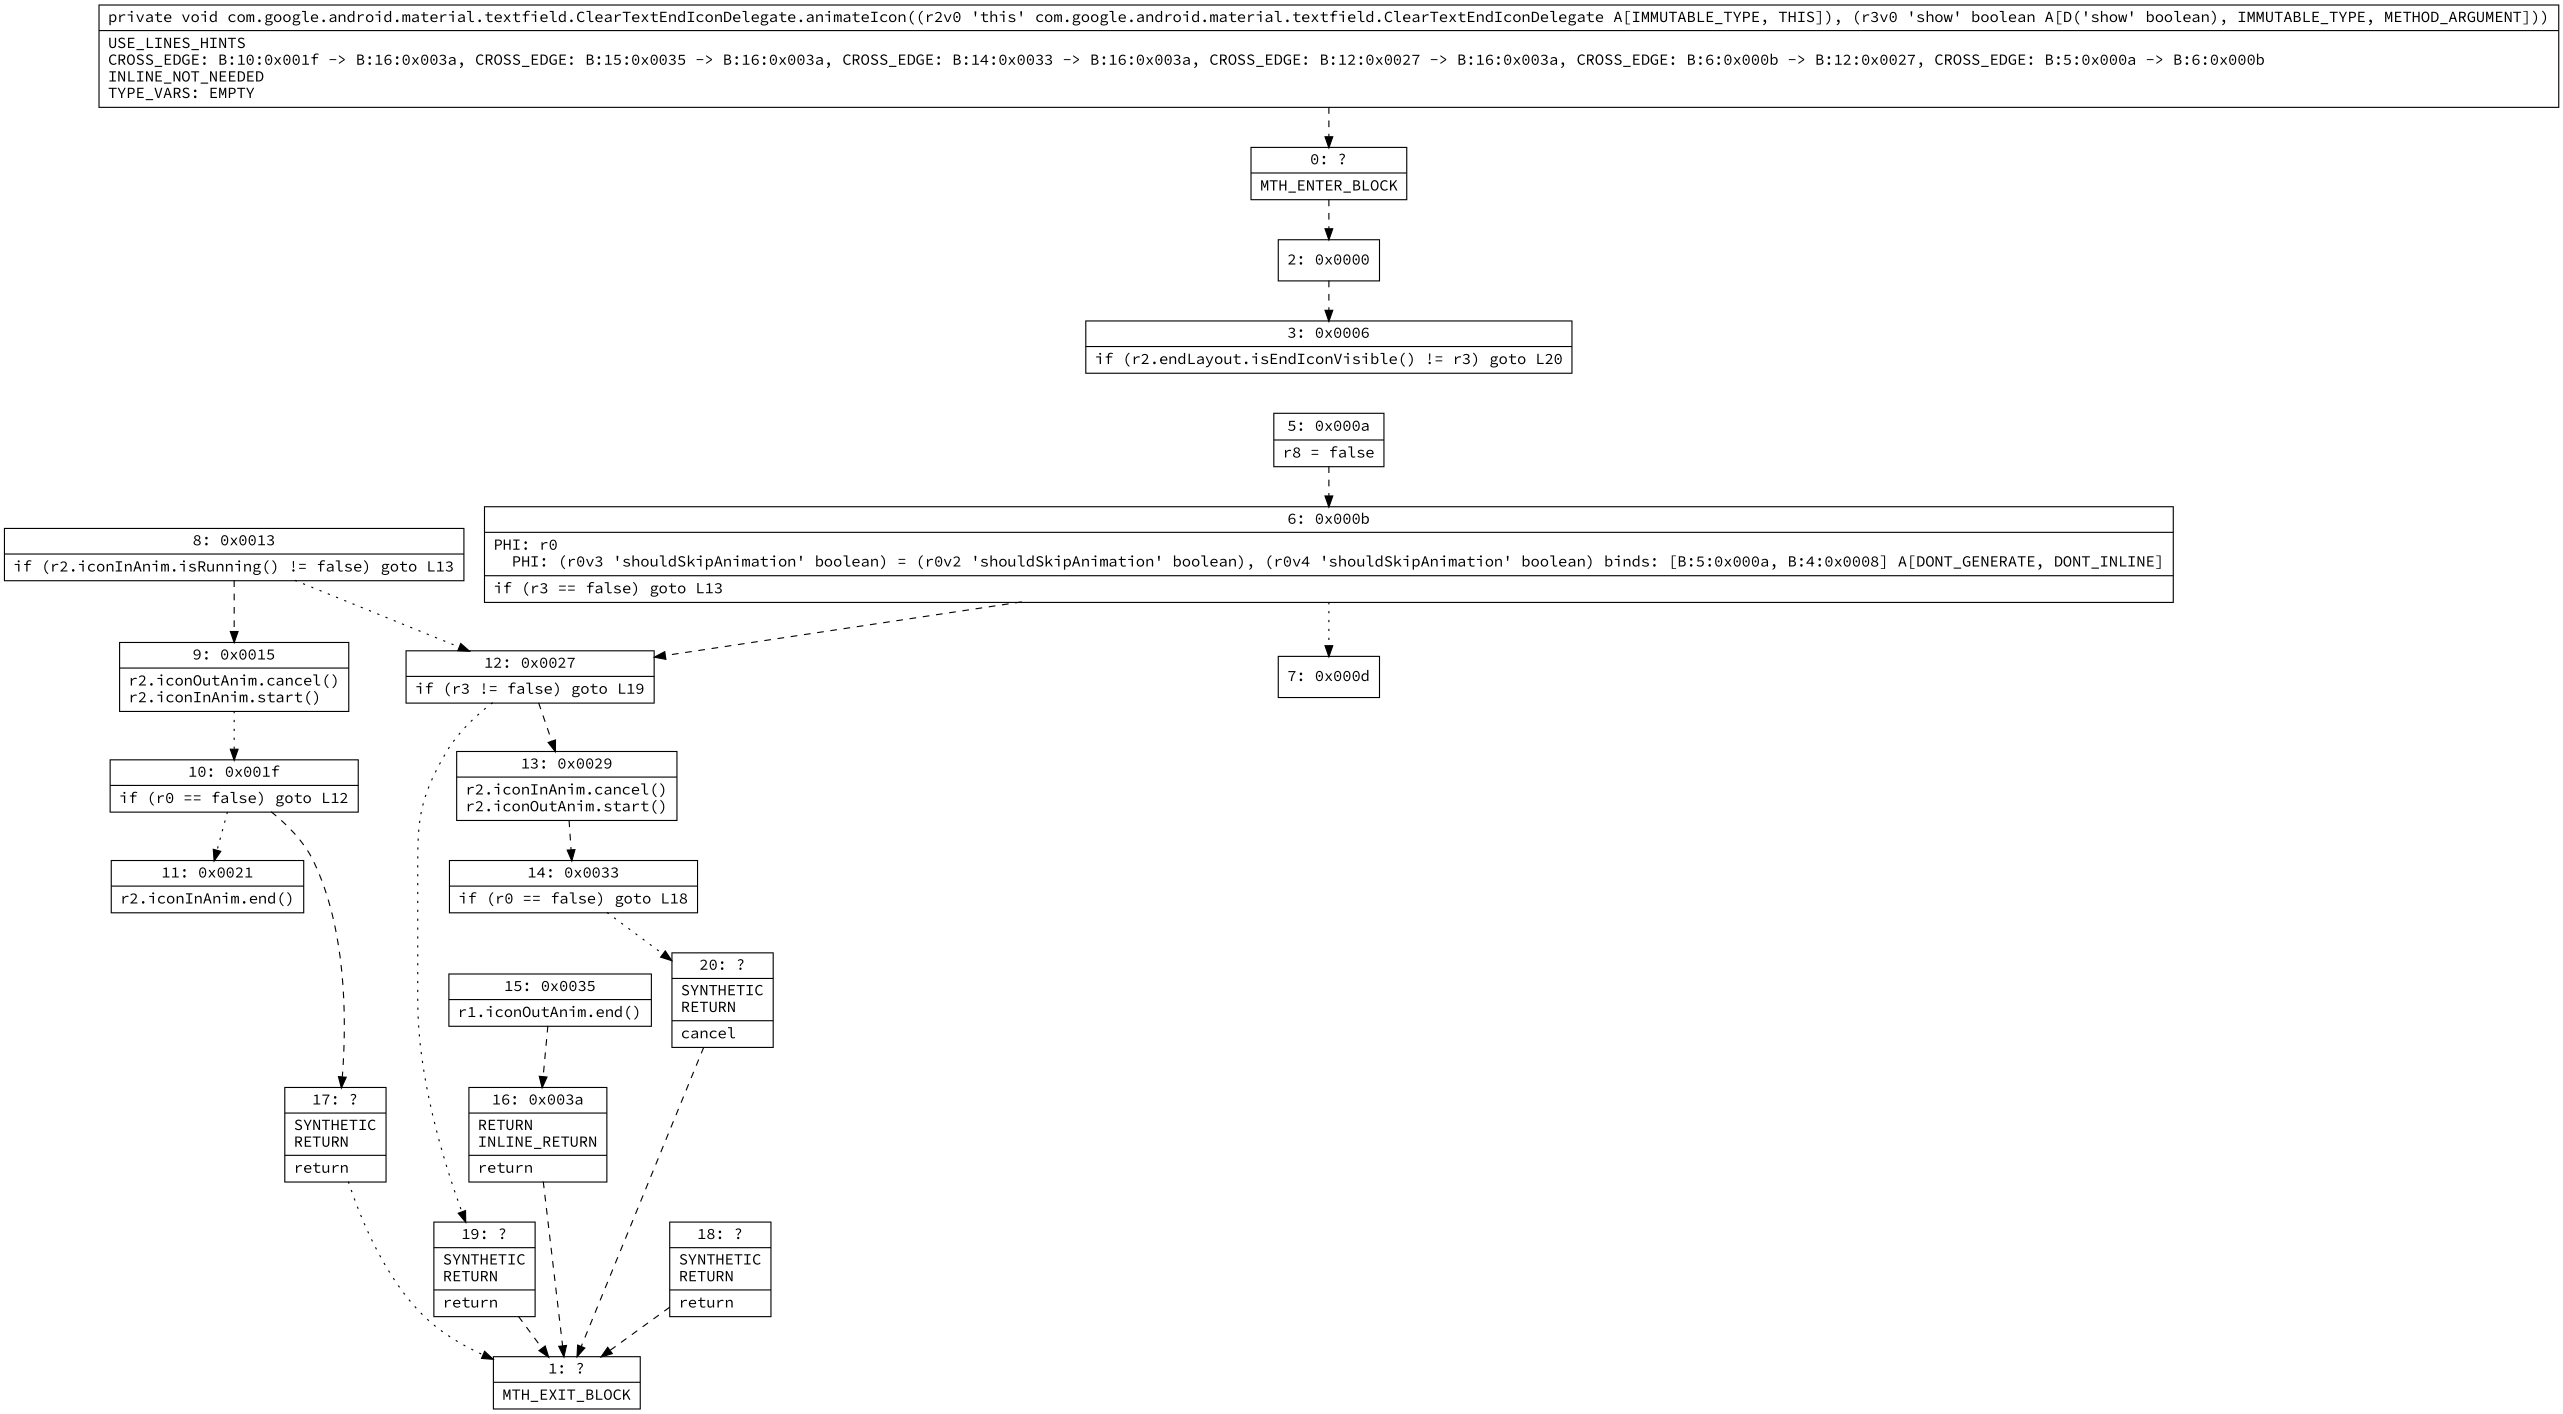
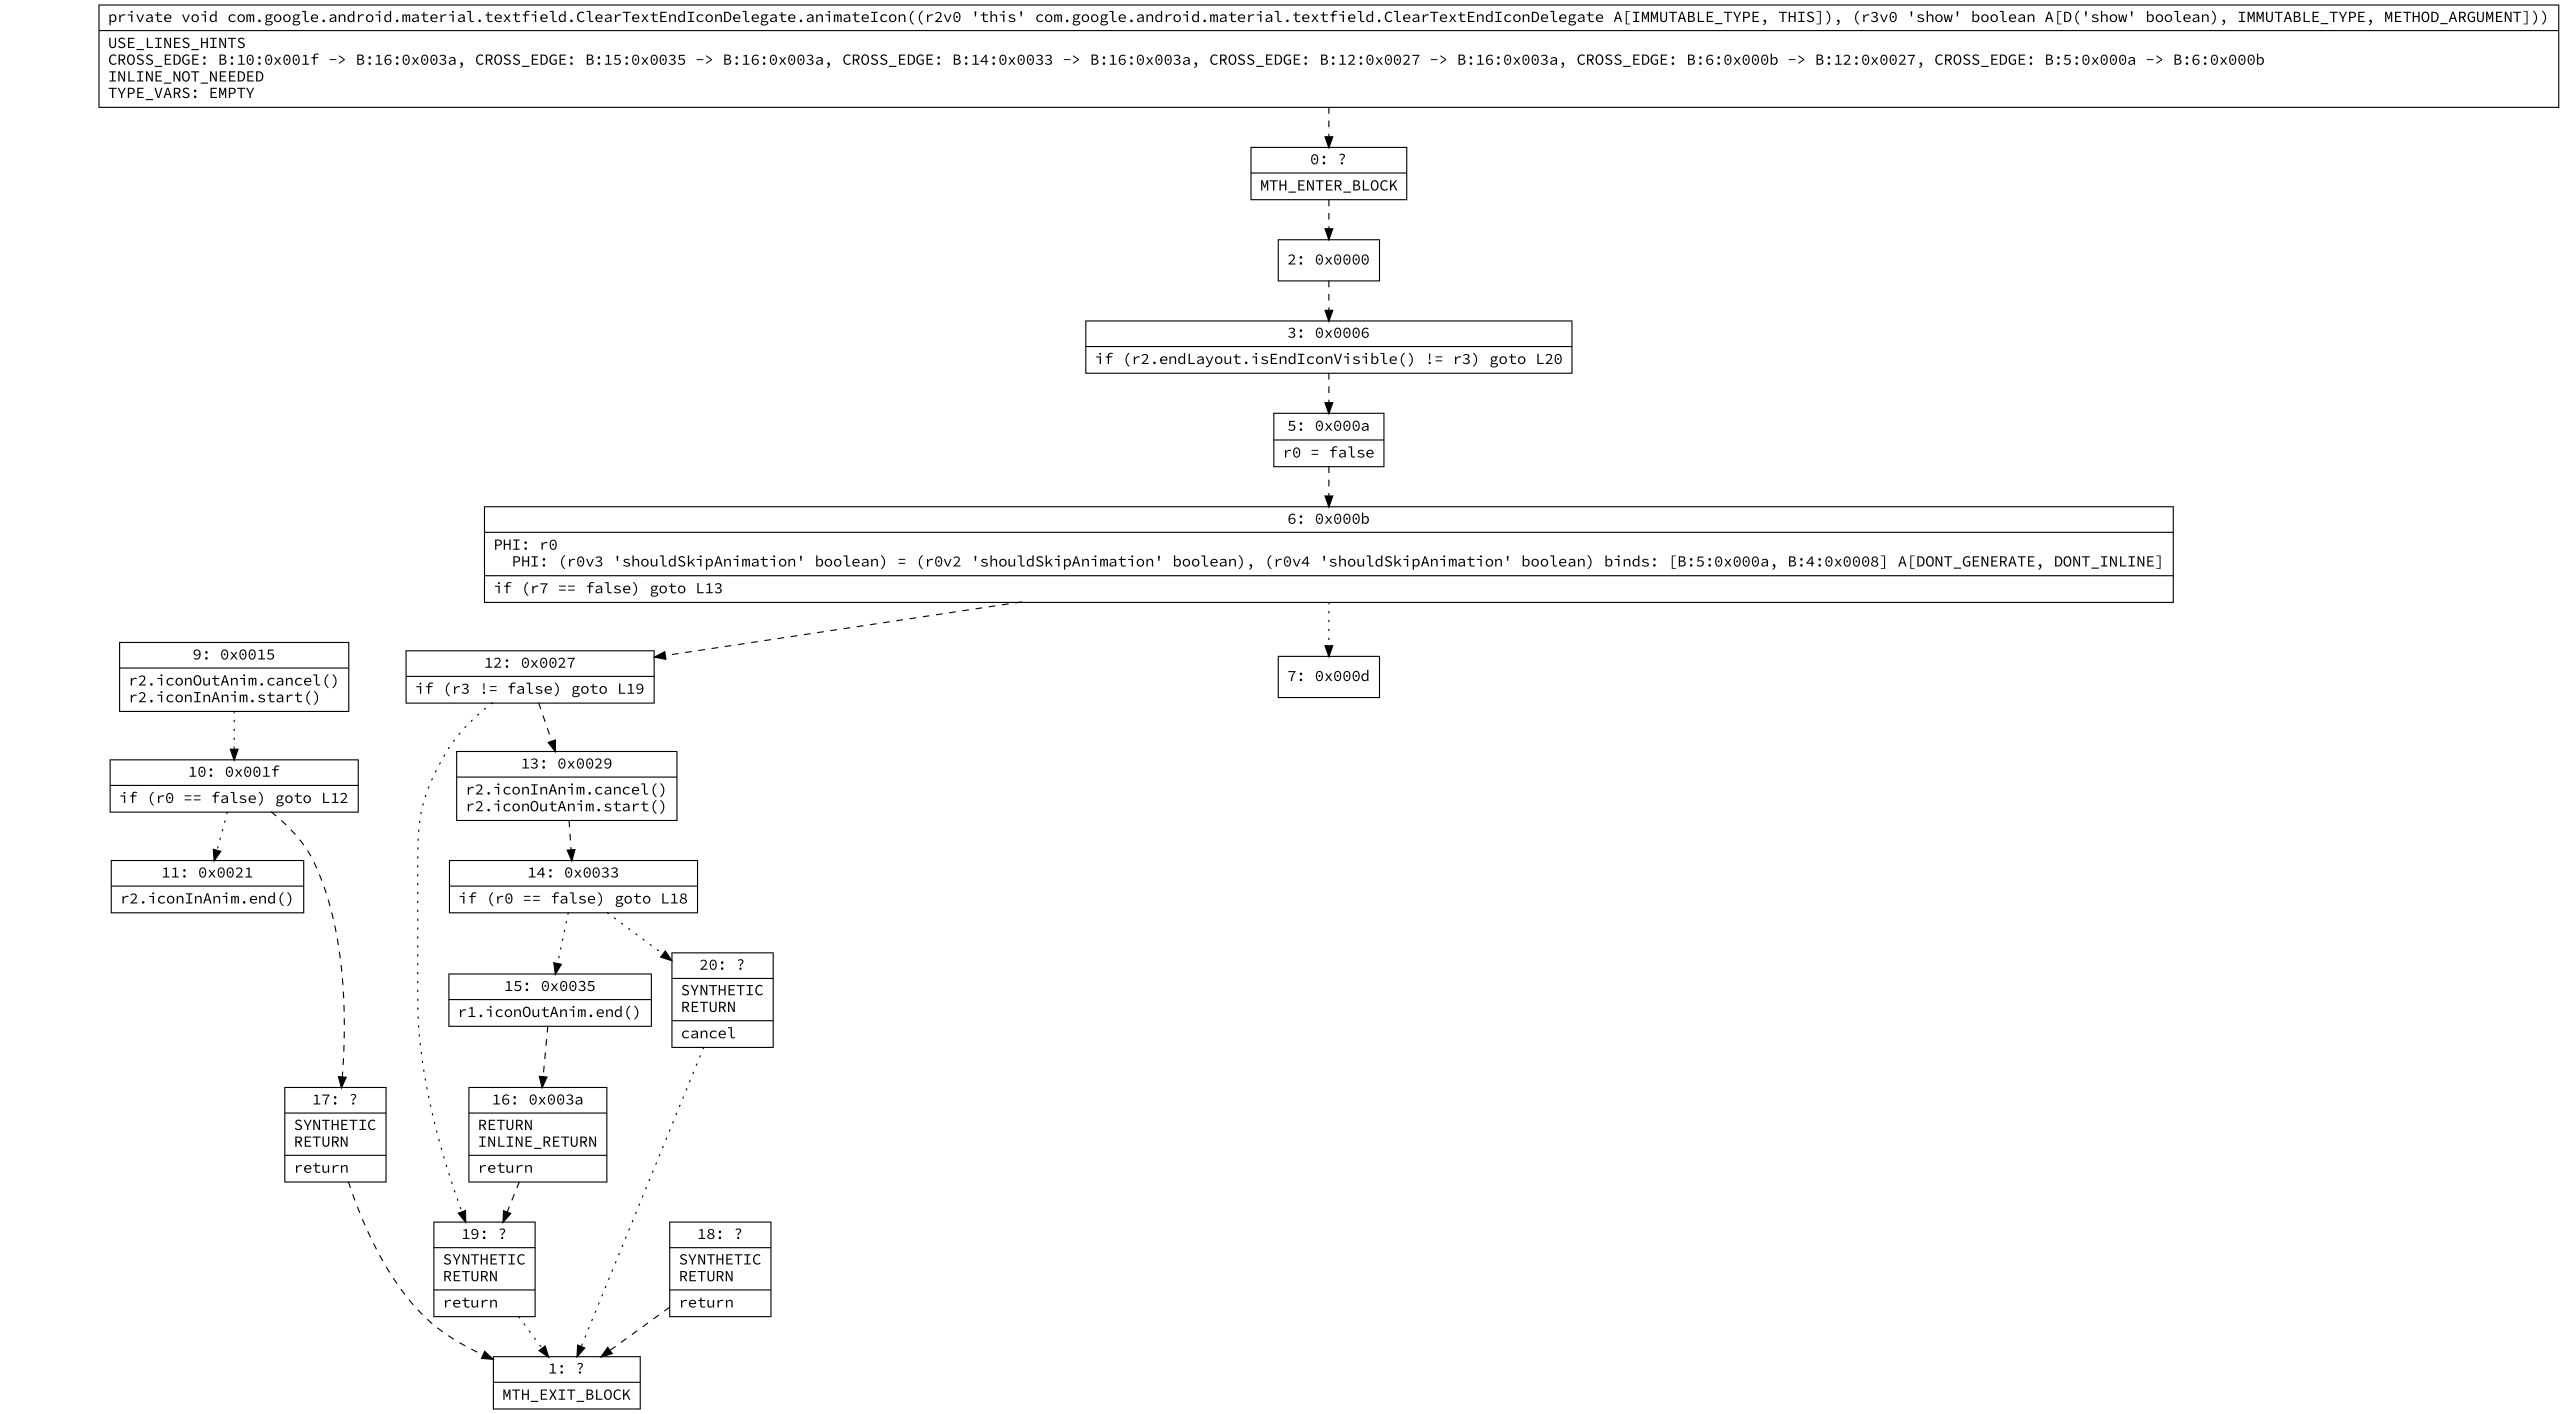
edge "3: 0x0006" -> "5: 0x000a": added
node "5: 0x000a": text "r8 = false" -> "r0 = false"
node "8: 0x0013": removed
node "6: 0x000b": text "if (r3 == false) goto L13" -> "if (r7 == false) goto L13"
edge "14: 0x0033" -> "15: 0x0035": added
edge "20: ?" -> "1: ?": style dashed -> dotted
edge "16: 0x003a" -> "1: ?": now "16: 0x003a" -> "19: ?"
edge "17: ?" -> "1: ?": style dotted -> dashed
edge "19: ?" -> "1: ?": style dashed -> dotted
